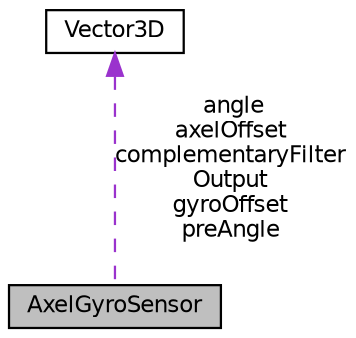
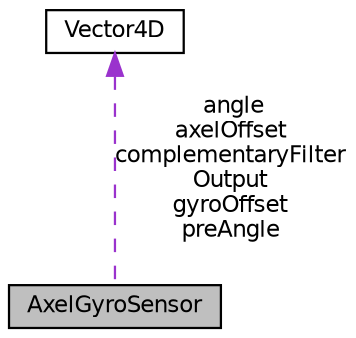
node "Vector3D": label "Vector3D" -> "Vector4D"
